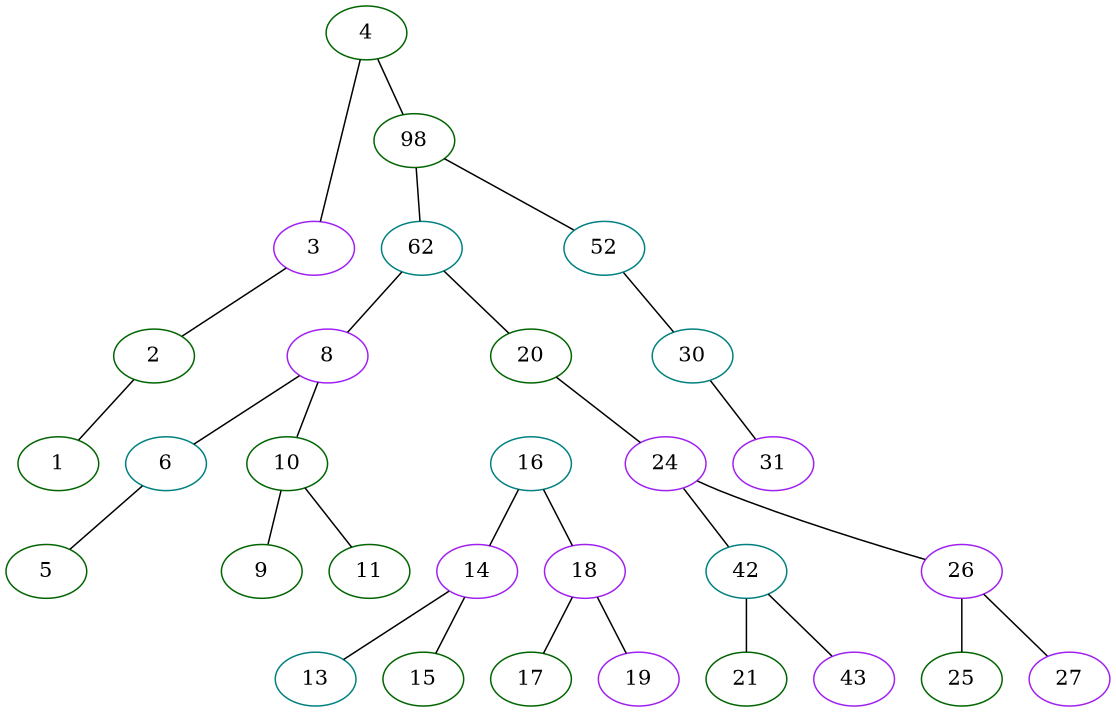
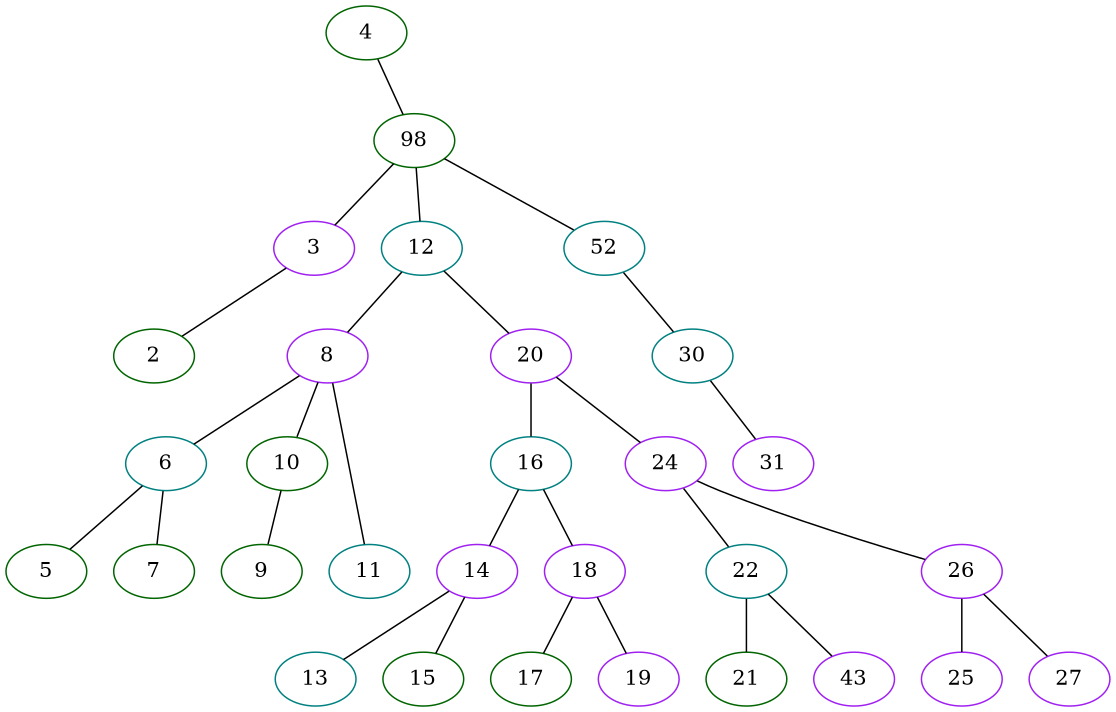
edge "4" -- "3": now "98" -- "3"
node "62": label "62" -> "12"
node "20": color darkgreen -> purple
edge "20" -- "16": added
node "1": removed
edge "10" -- "11": now "8" -- "11"
node "7": added
node "11": color darkgreen -> teal
node "42": label "42" -> "22"
node "25": color darkgreen -> purple
